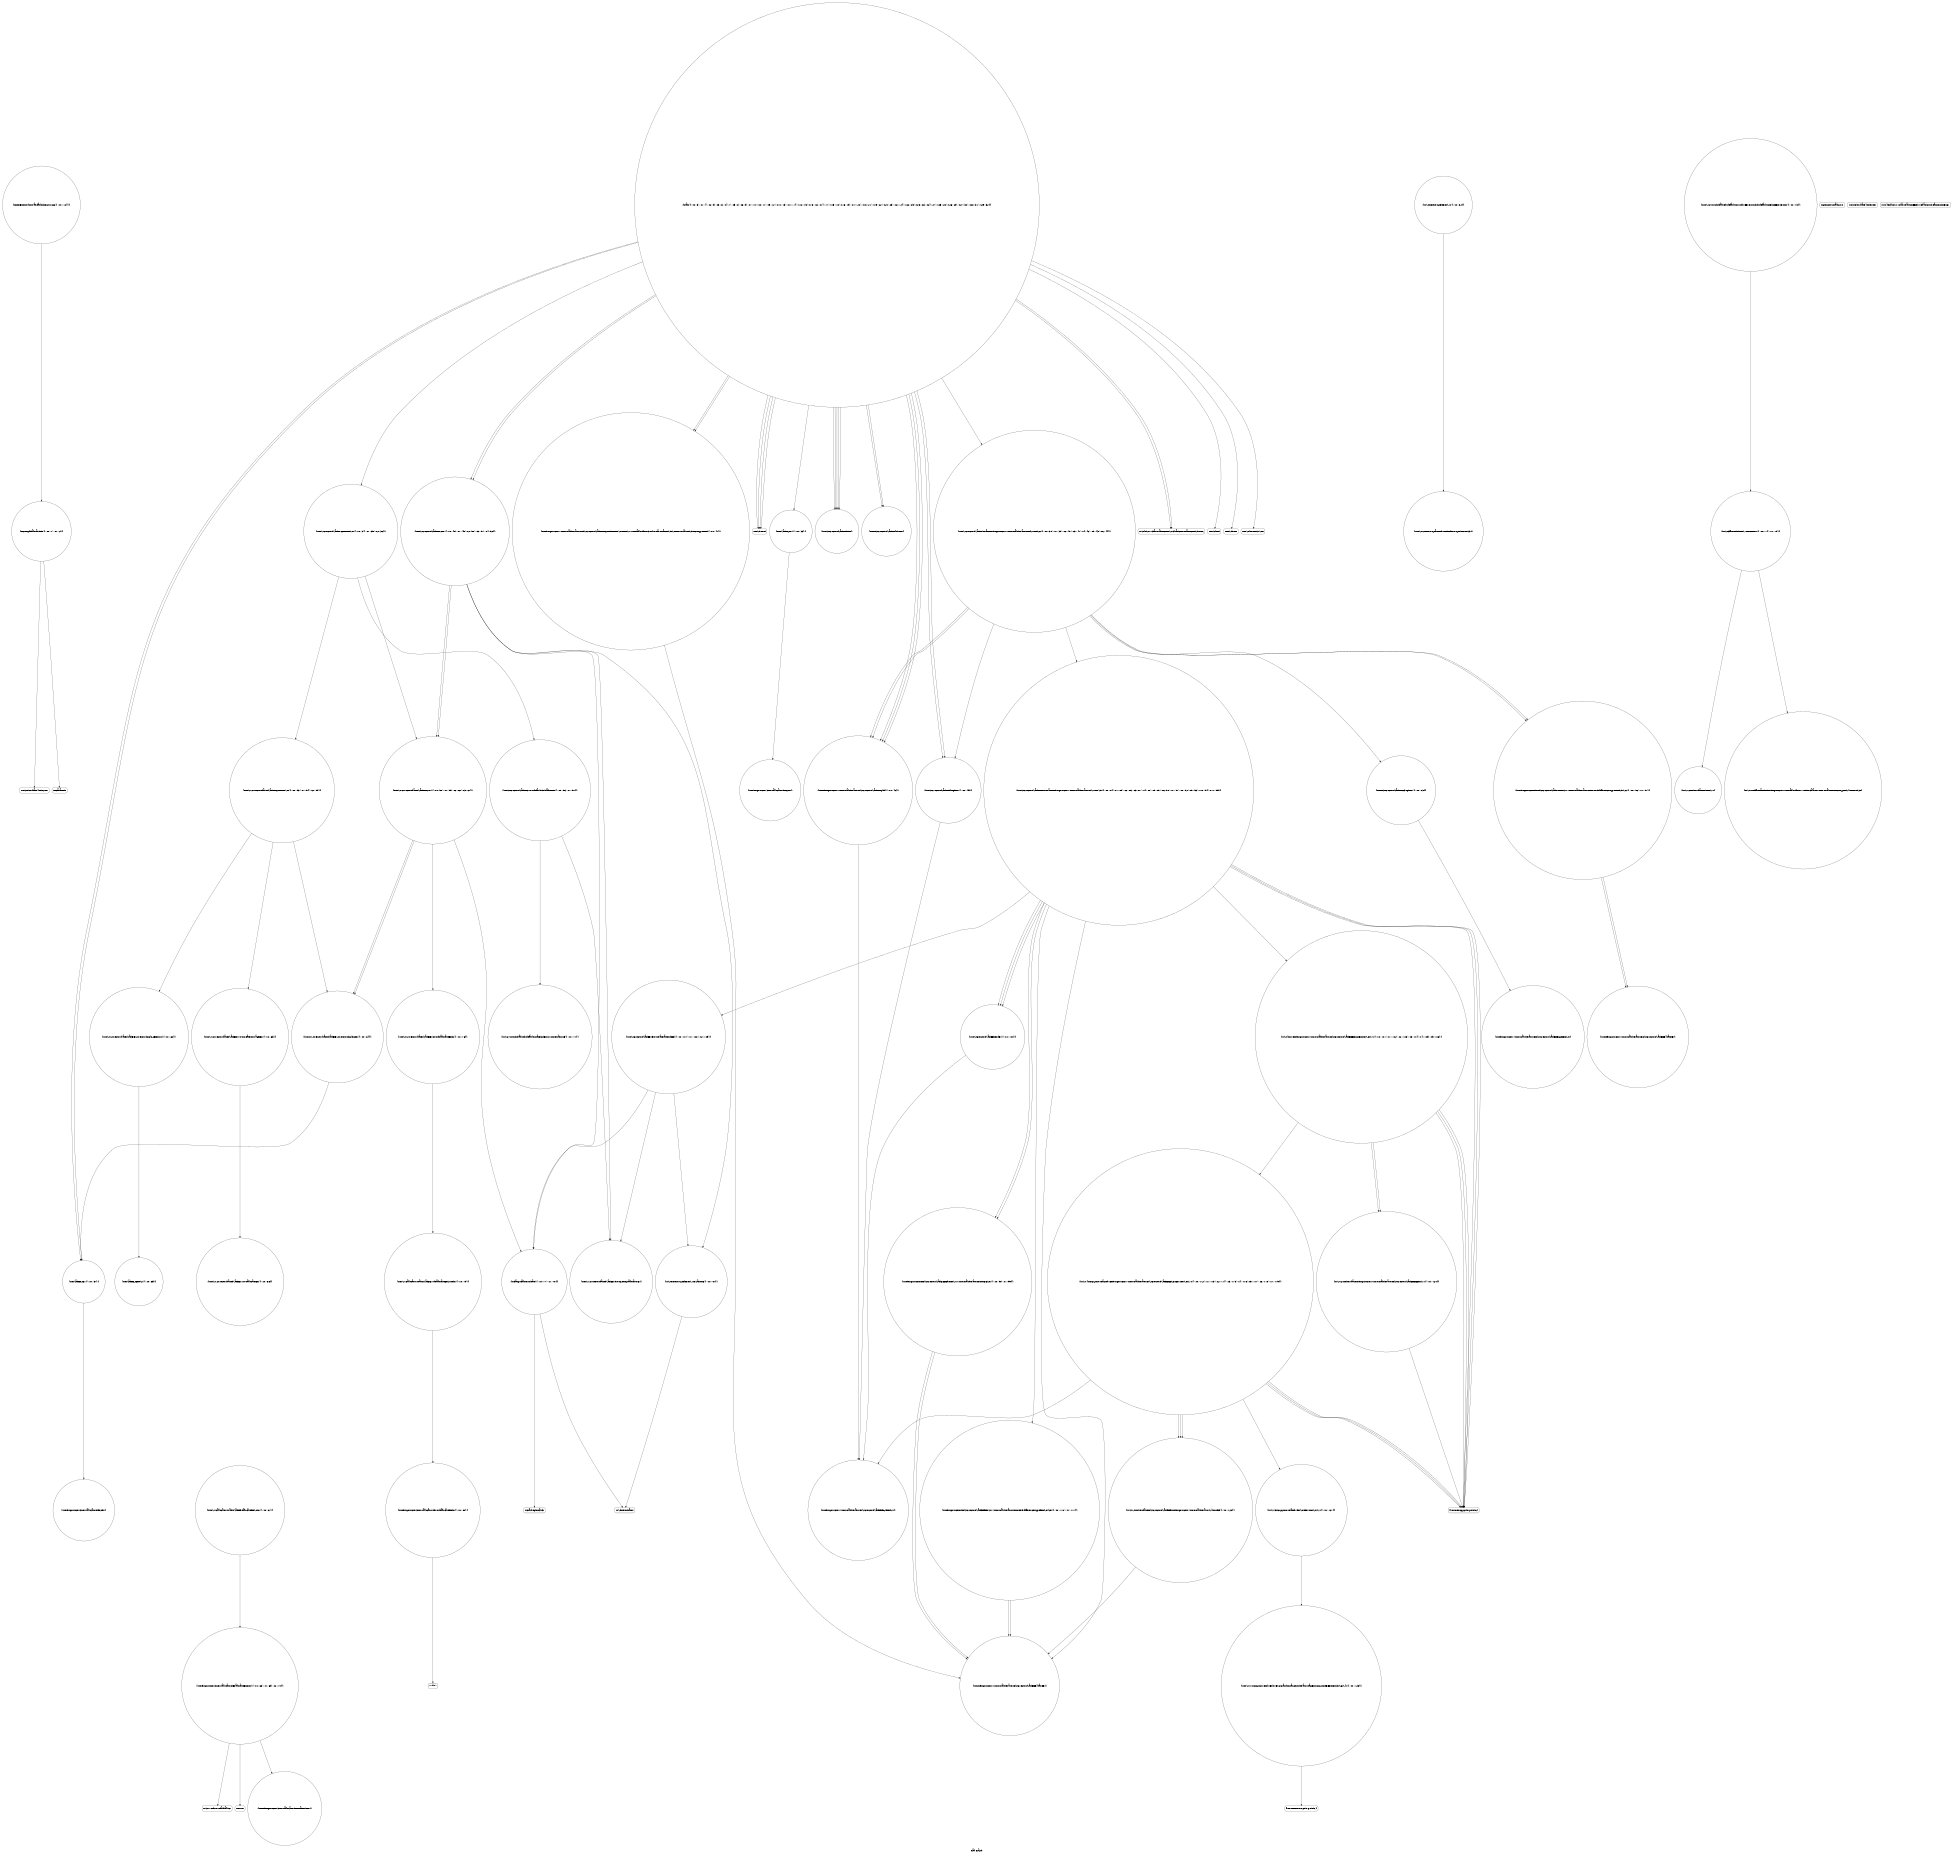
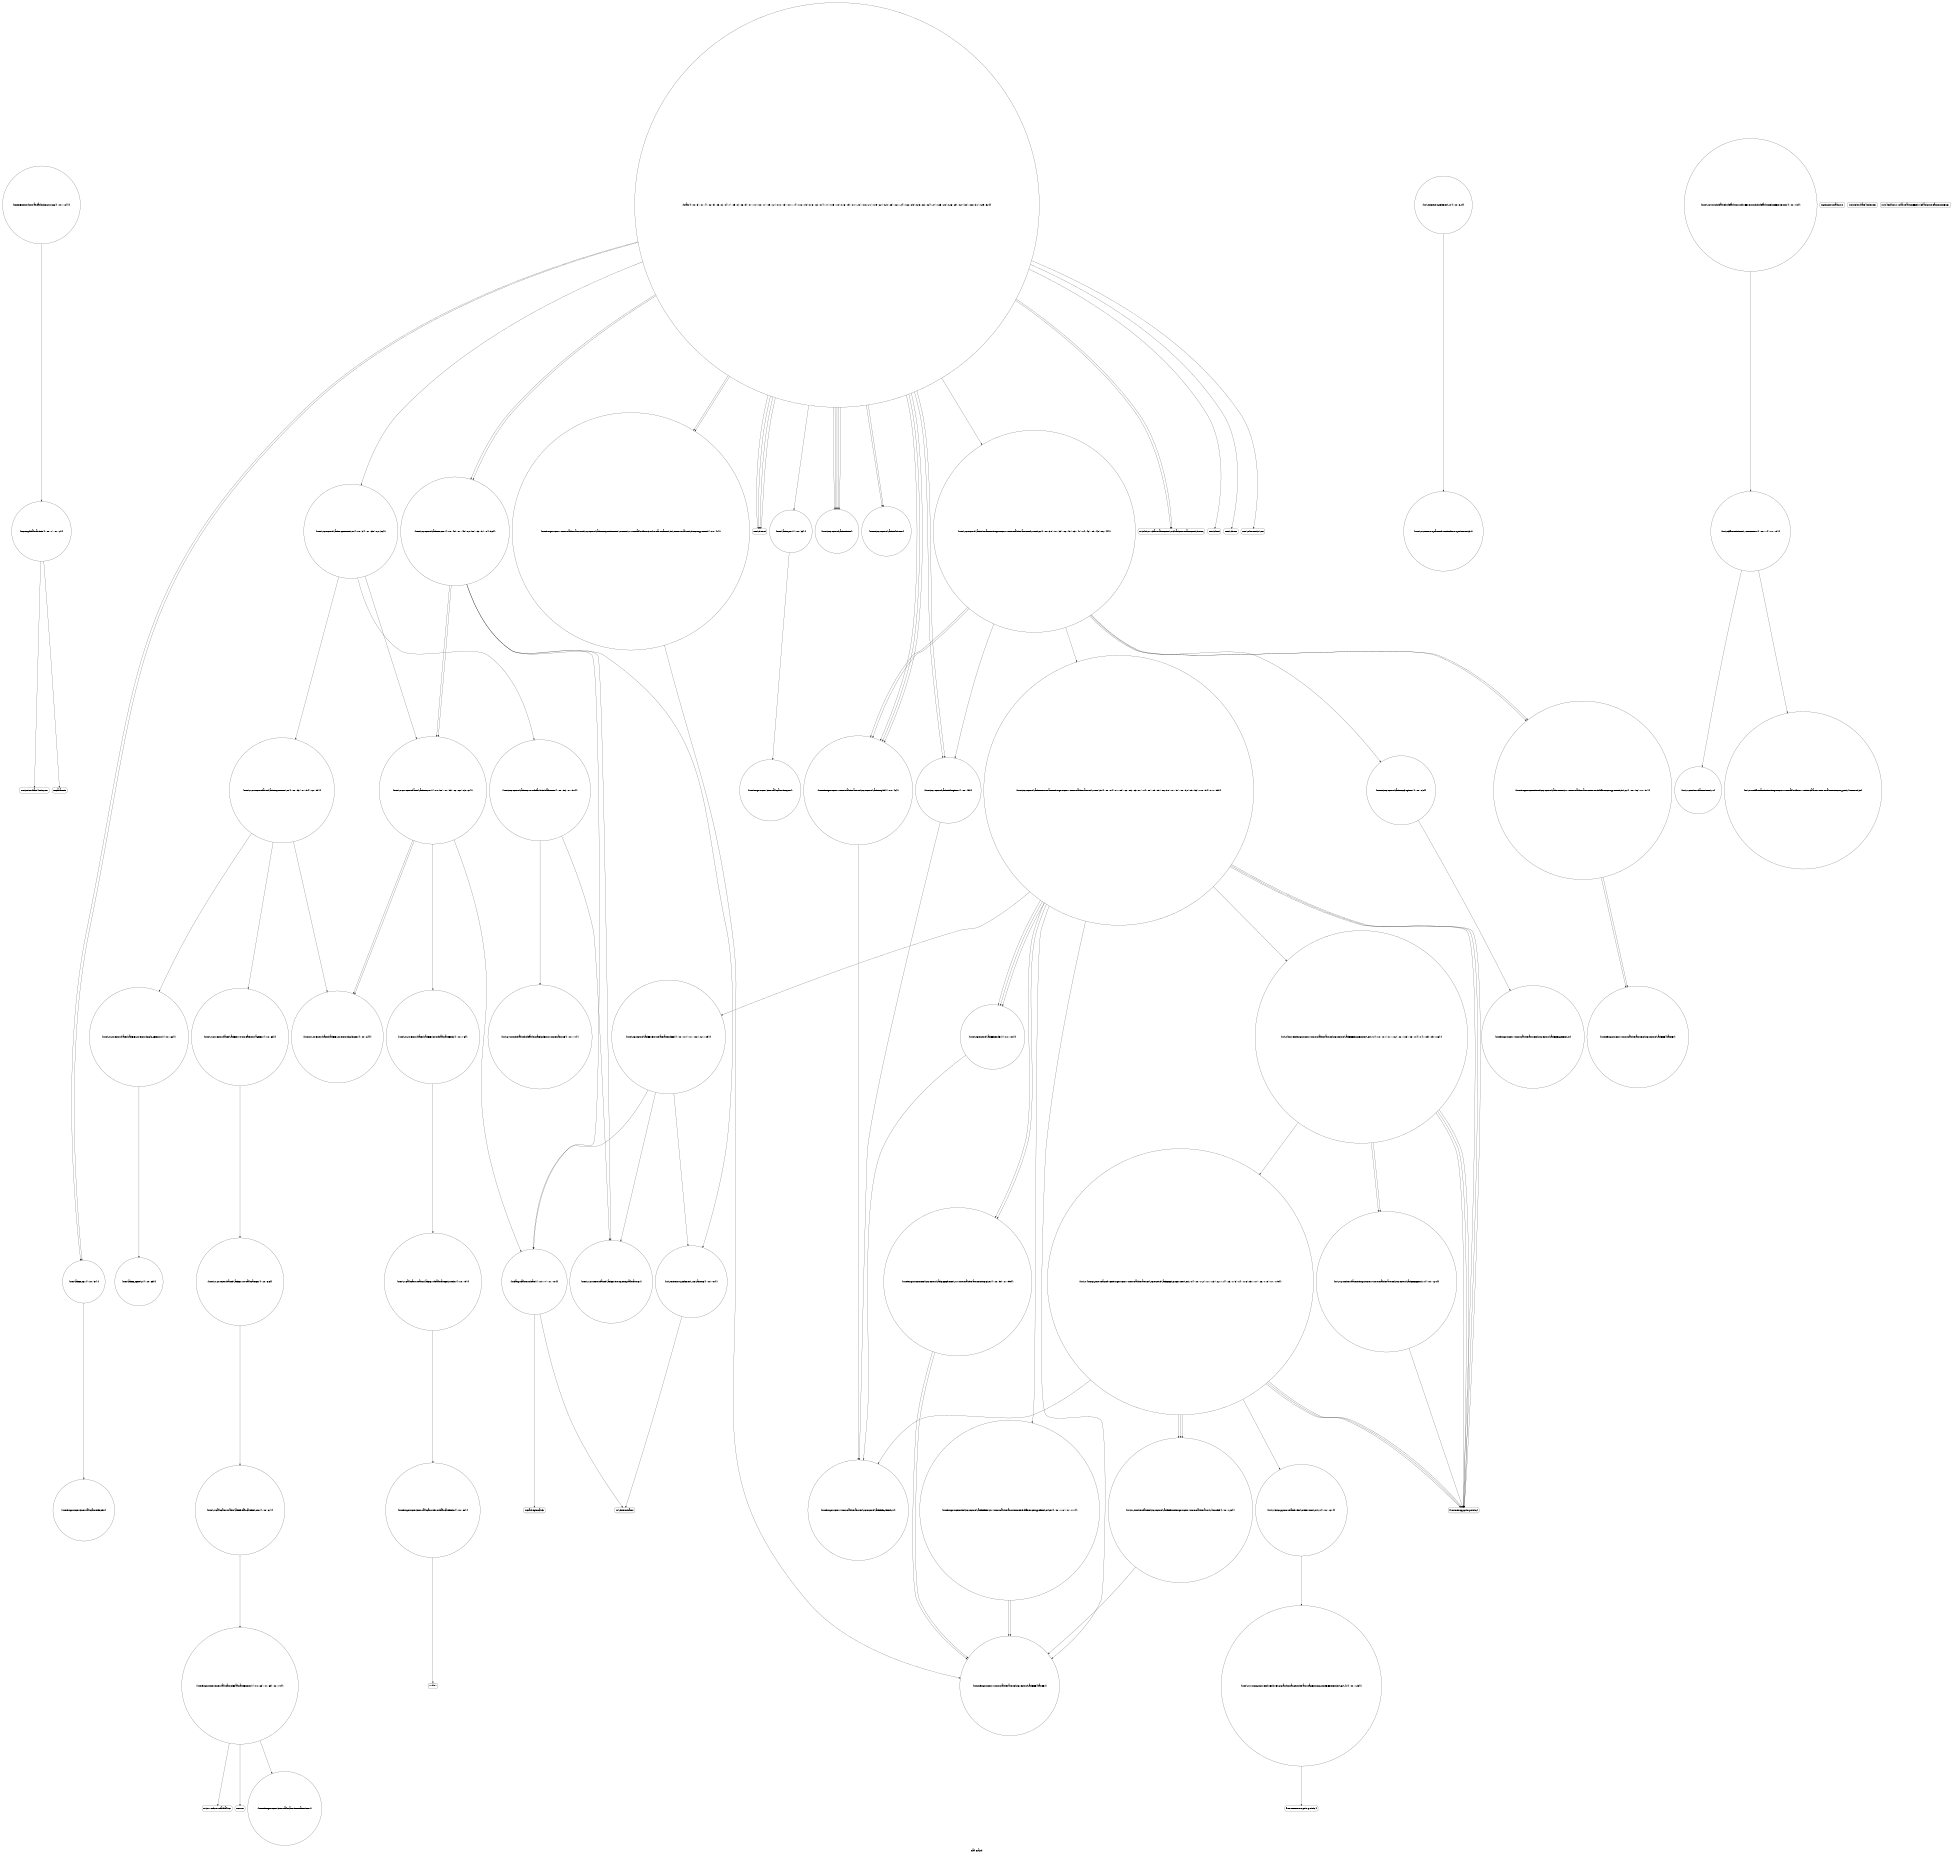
edge "{_ZNSt12_Vector_baseIiSaIiEE12_Vector_implD2Ev|{<s0>64}}" -> "{_ZNSaIiED2Ev|{<s0>37}}": removed
edge "{_ZNSt12_Vector_baseIiSaIiEE11_M_allocateEm|{<s0>66}}" -> "{_ZNSt16allocator_traitsISaIiEE8allocateERS0_m|{<s0>67}}": added
